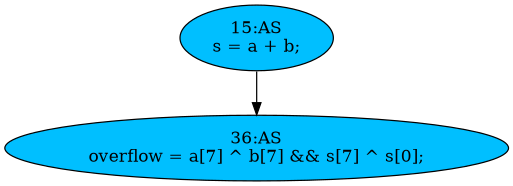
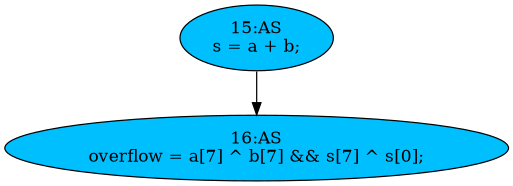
node "36:AS overflow = a[7] ^ b[7] && s[7] ^ s[0];": label "36:AS overflow = a[7] ^ b[7] && s[7] ^ s[0];" -> "16:AS overflow = a[7] ^ b[7] && s[7] ^ s[0];"
